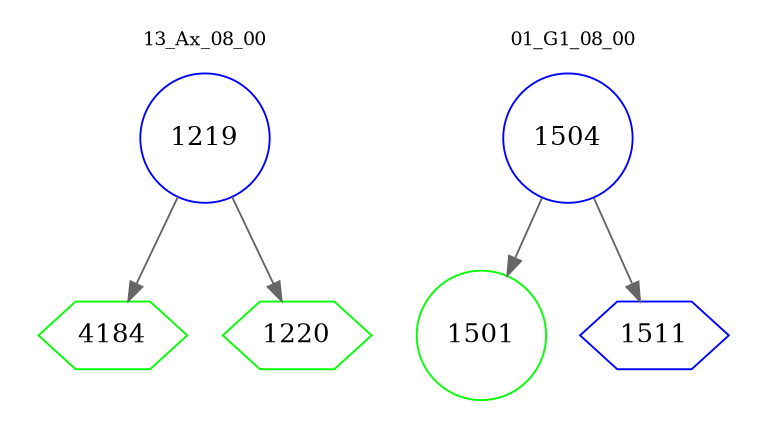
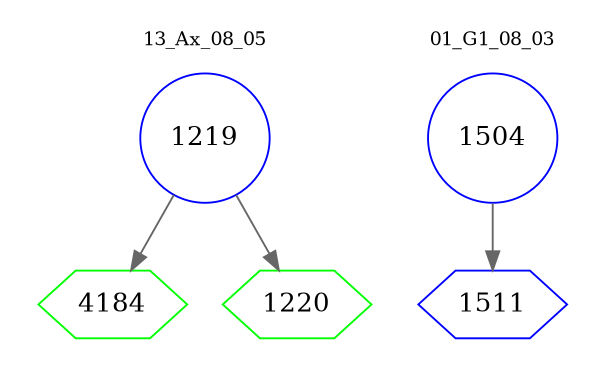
cluster "13_Ax_08_00": label "13_Ax_08_00" -> "13_Ax_08_05"
cluster "01_G1_08_00": label "01_G1_08_00" -> "01_G1_08_03"
node "1501": removed
